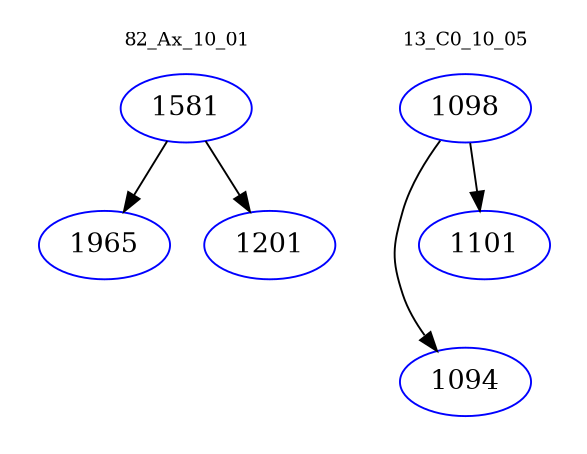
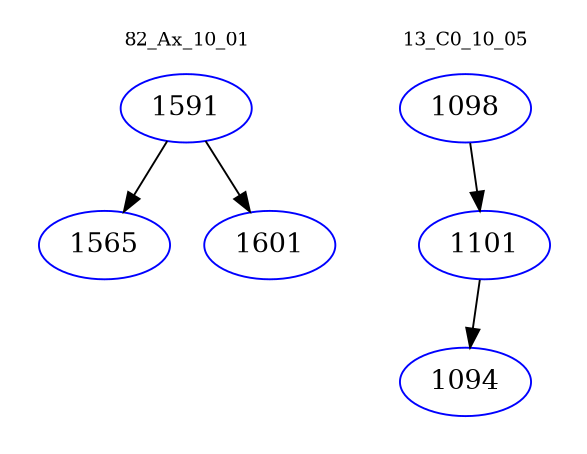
node "1581": label "1581" -> "1591"
edge "1098" -> "1094": now "1101" -> "1094"
node "1965": label "1965" -> "1565"
node "1201": label "1201" -> "1601"
